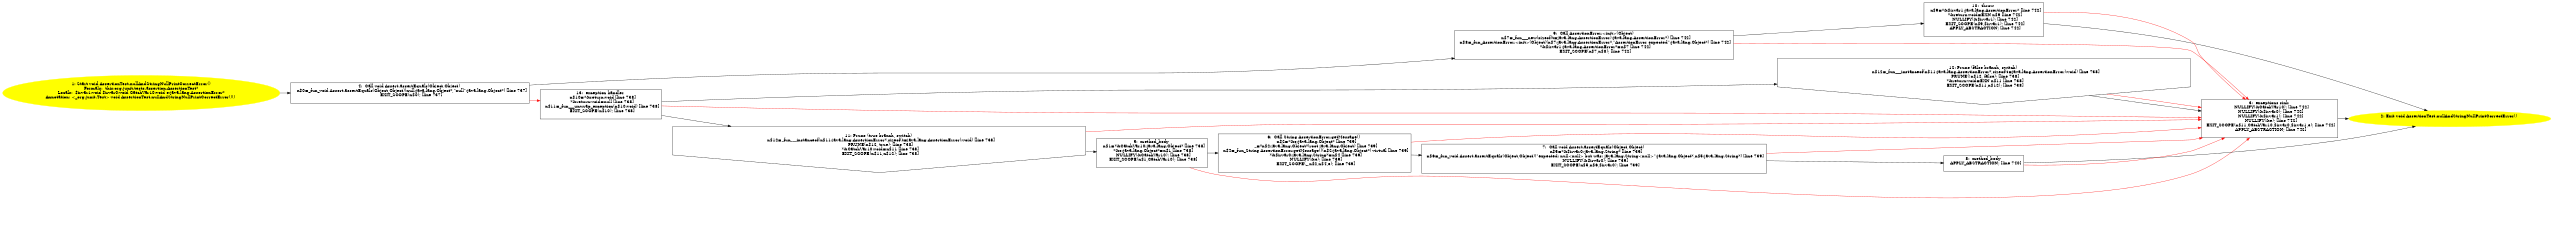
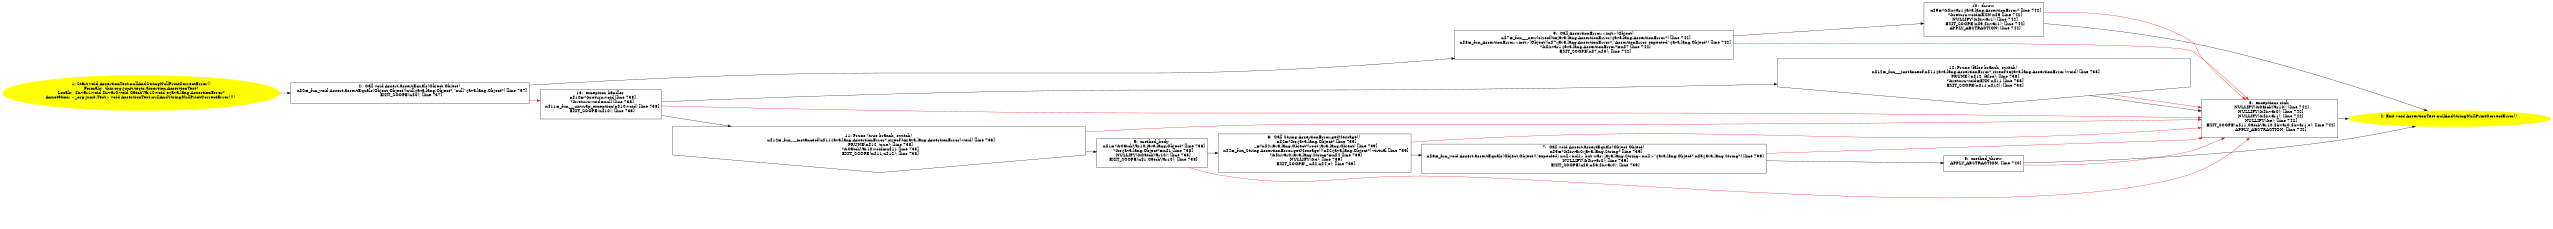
node "8:  method_body APPLY_ABSTRACTION; [line 740]": label "8:  method_body APPLY_ABSTRACTION; [line 740]" -> "8:  method_throw APPLY_ABSTRACTION; [line 740]"
